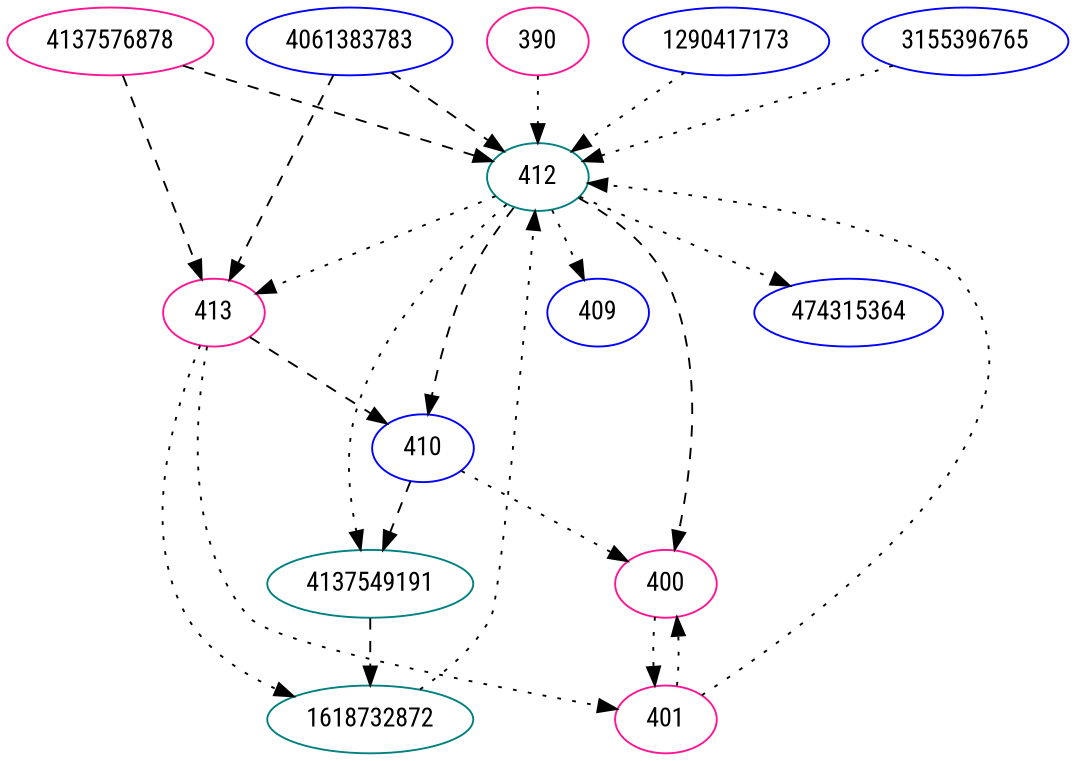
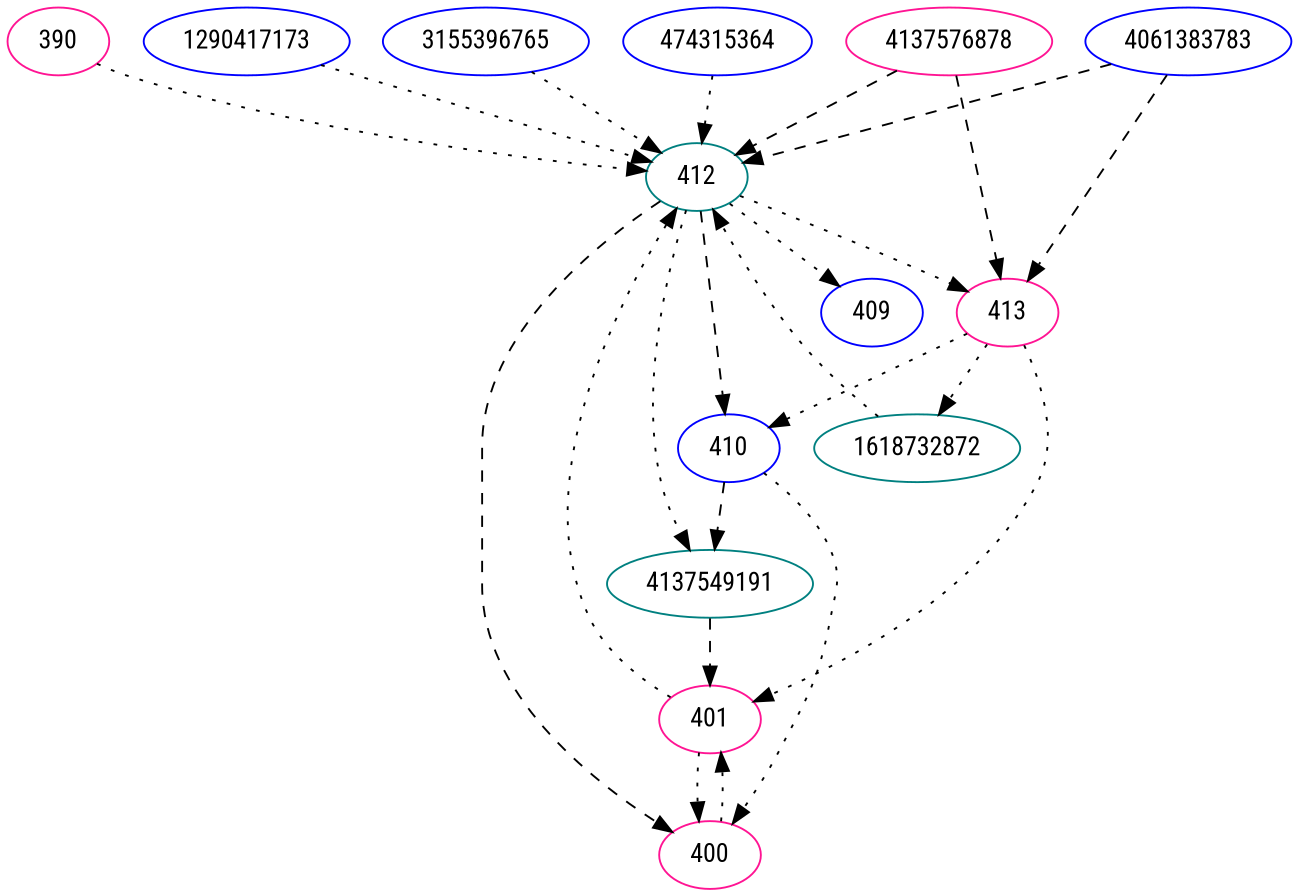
edge "412" -> "474315364": reversed
edge "413" -> "410": style dashed -> dotted
edge "4137549191" -> "1618732872": now "4137549191" -> "401"
